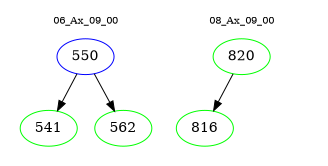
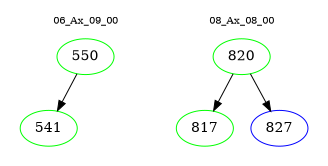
cluster "08_Ax_09_00": label "08_Ax_09_00" -> "08_Ax_08_00"
node "550": color blue -> green
node "562": removed
node "816": label "816" -> "817"
node "827": added
